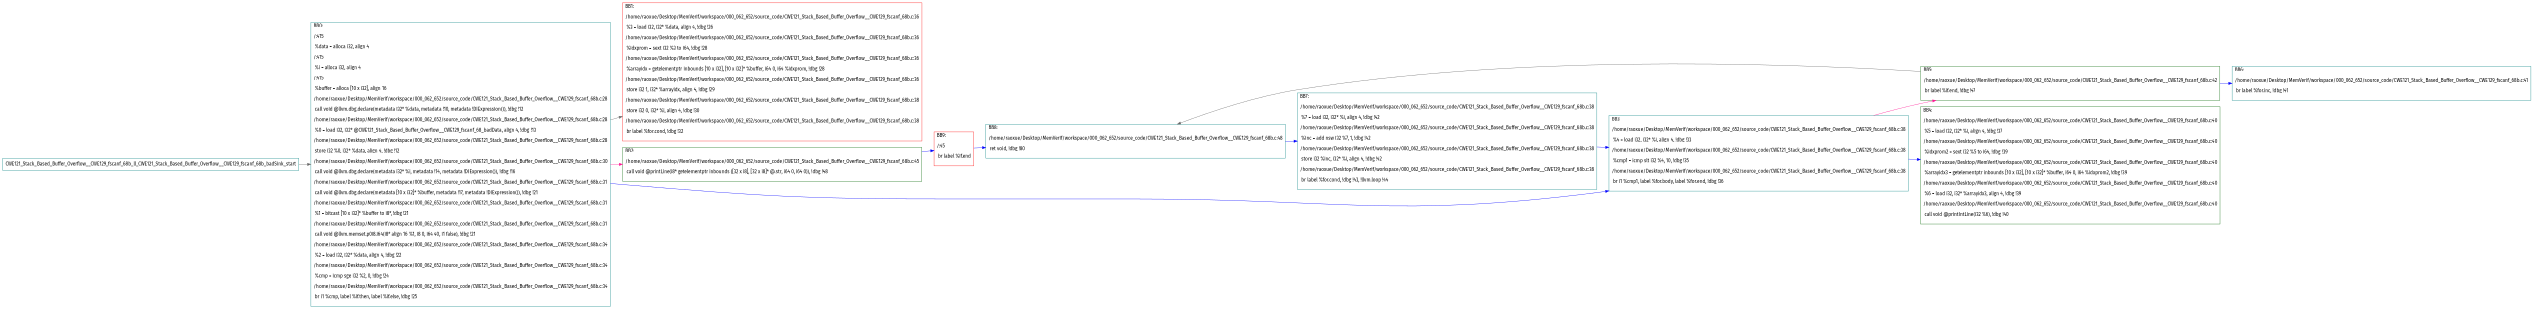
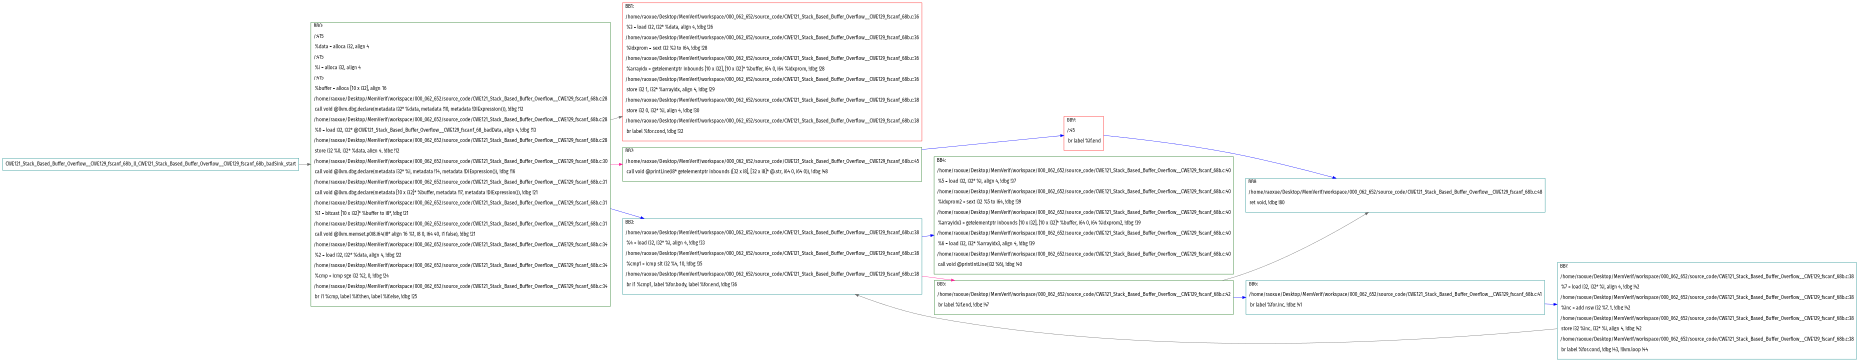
edge "BB8:" -> "BB7:": now "BB6:" -> "BB7:"
edge "BB7:" -> "BB3:": color blue -> gray40
node "BB0:": color teal -> darkgreen
